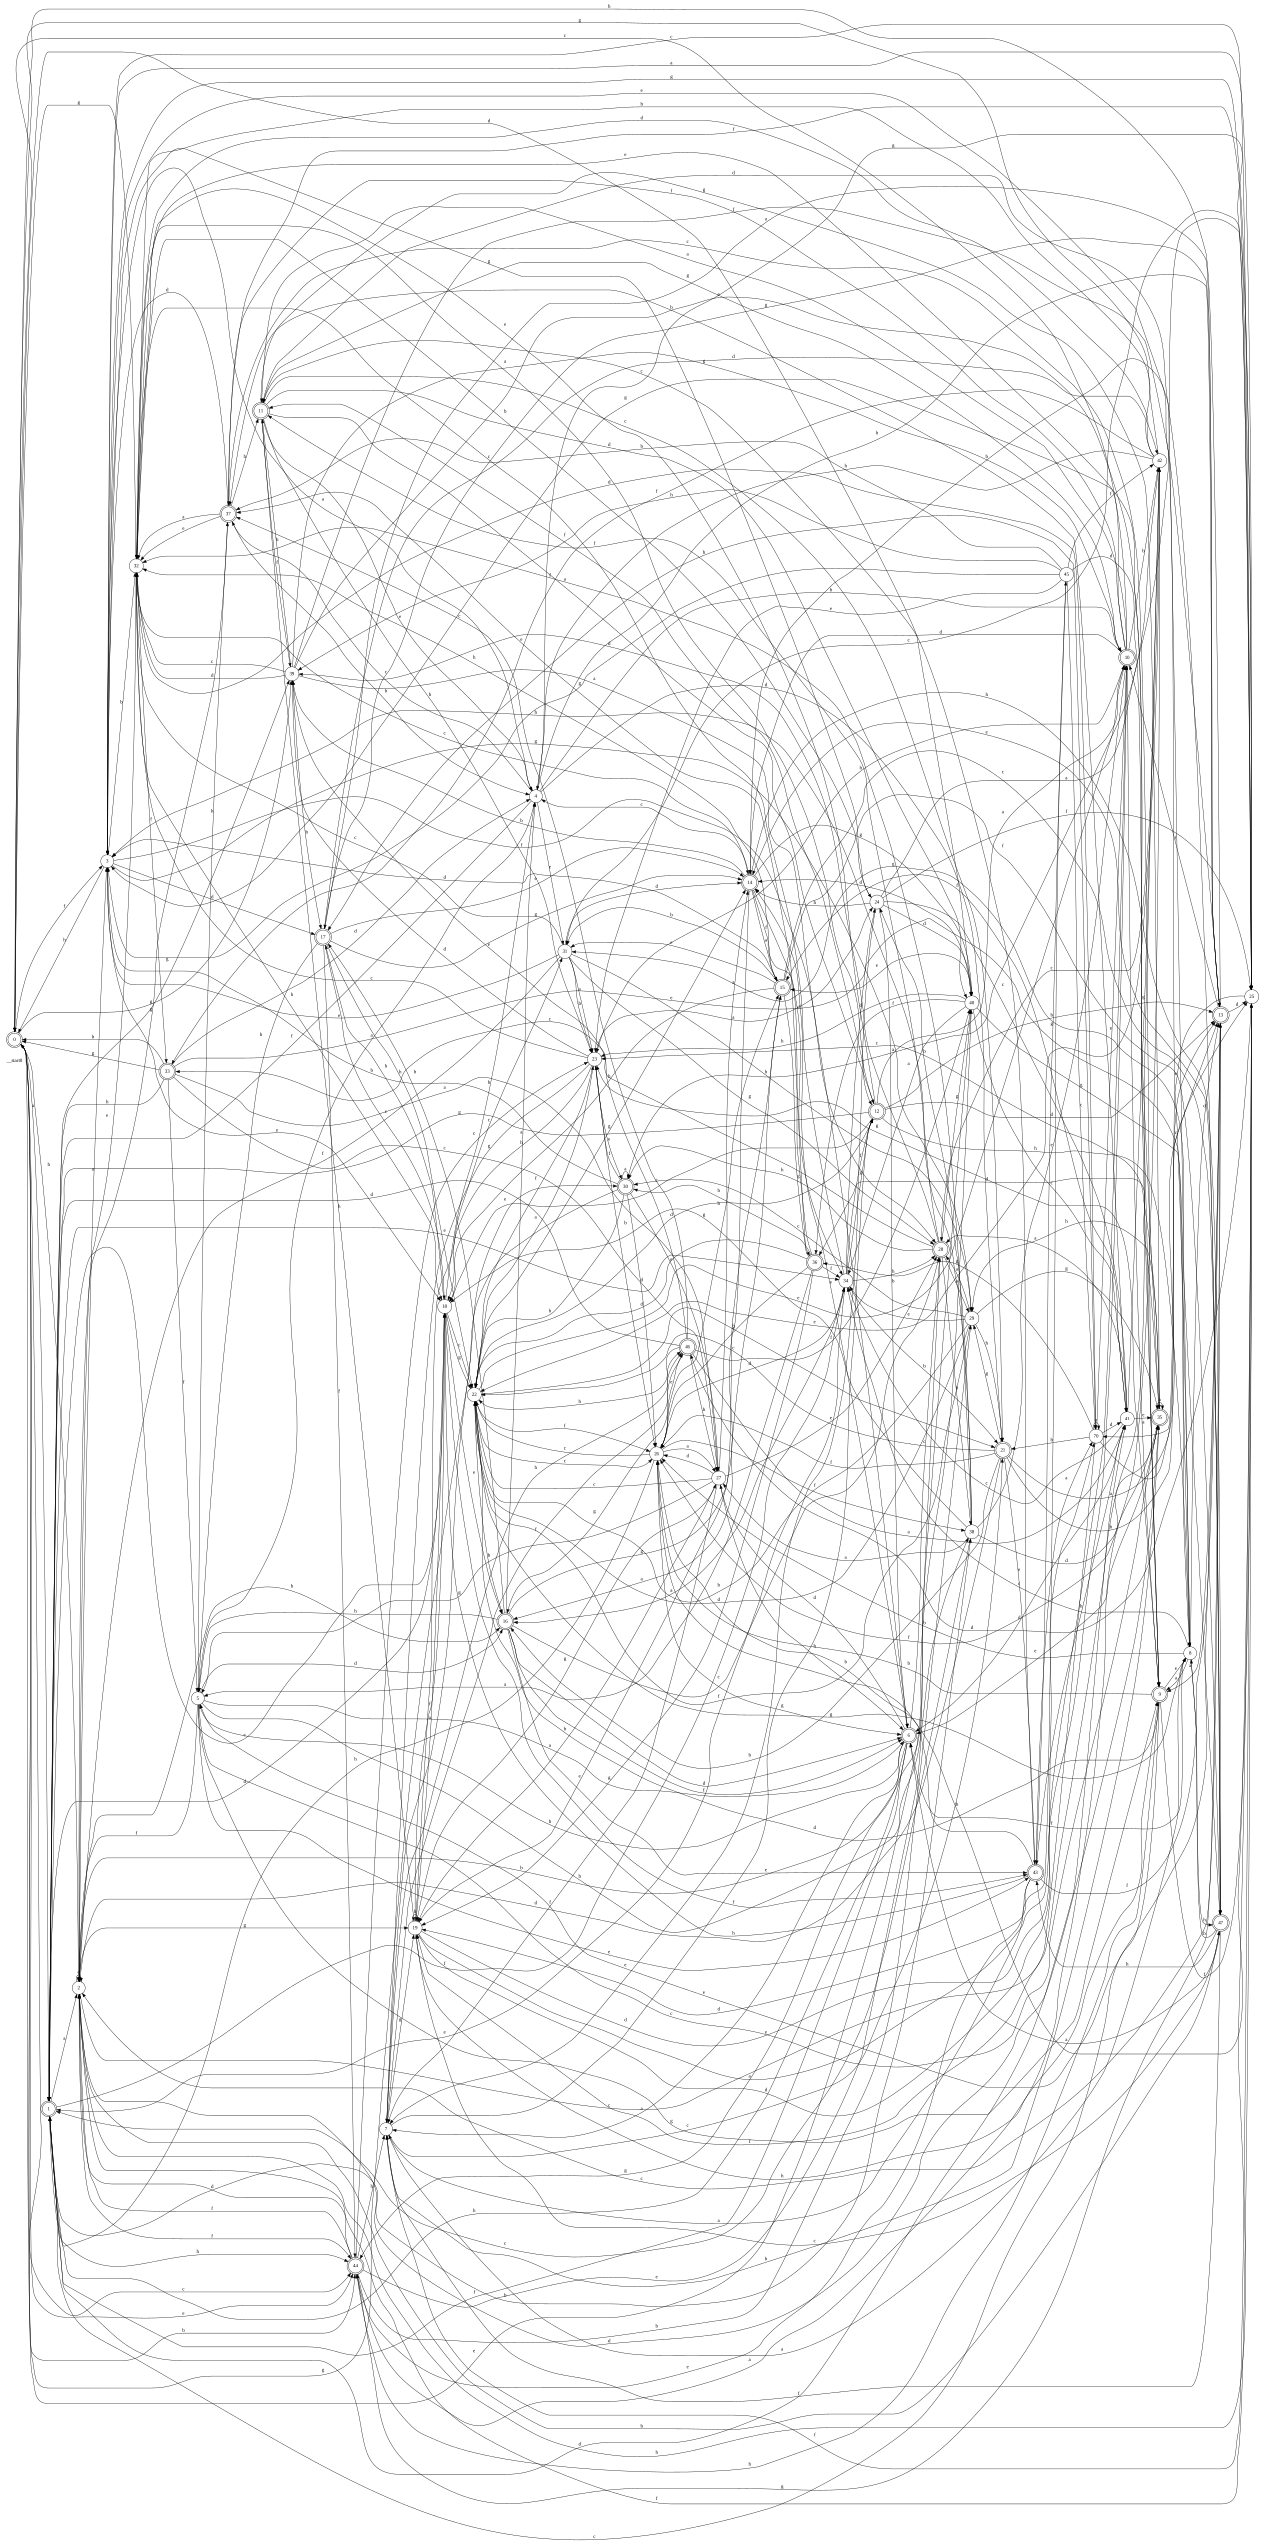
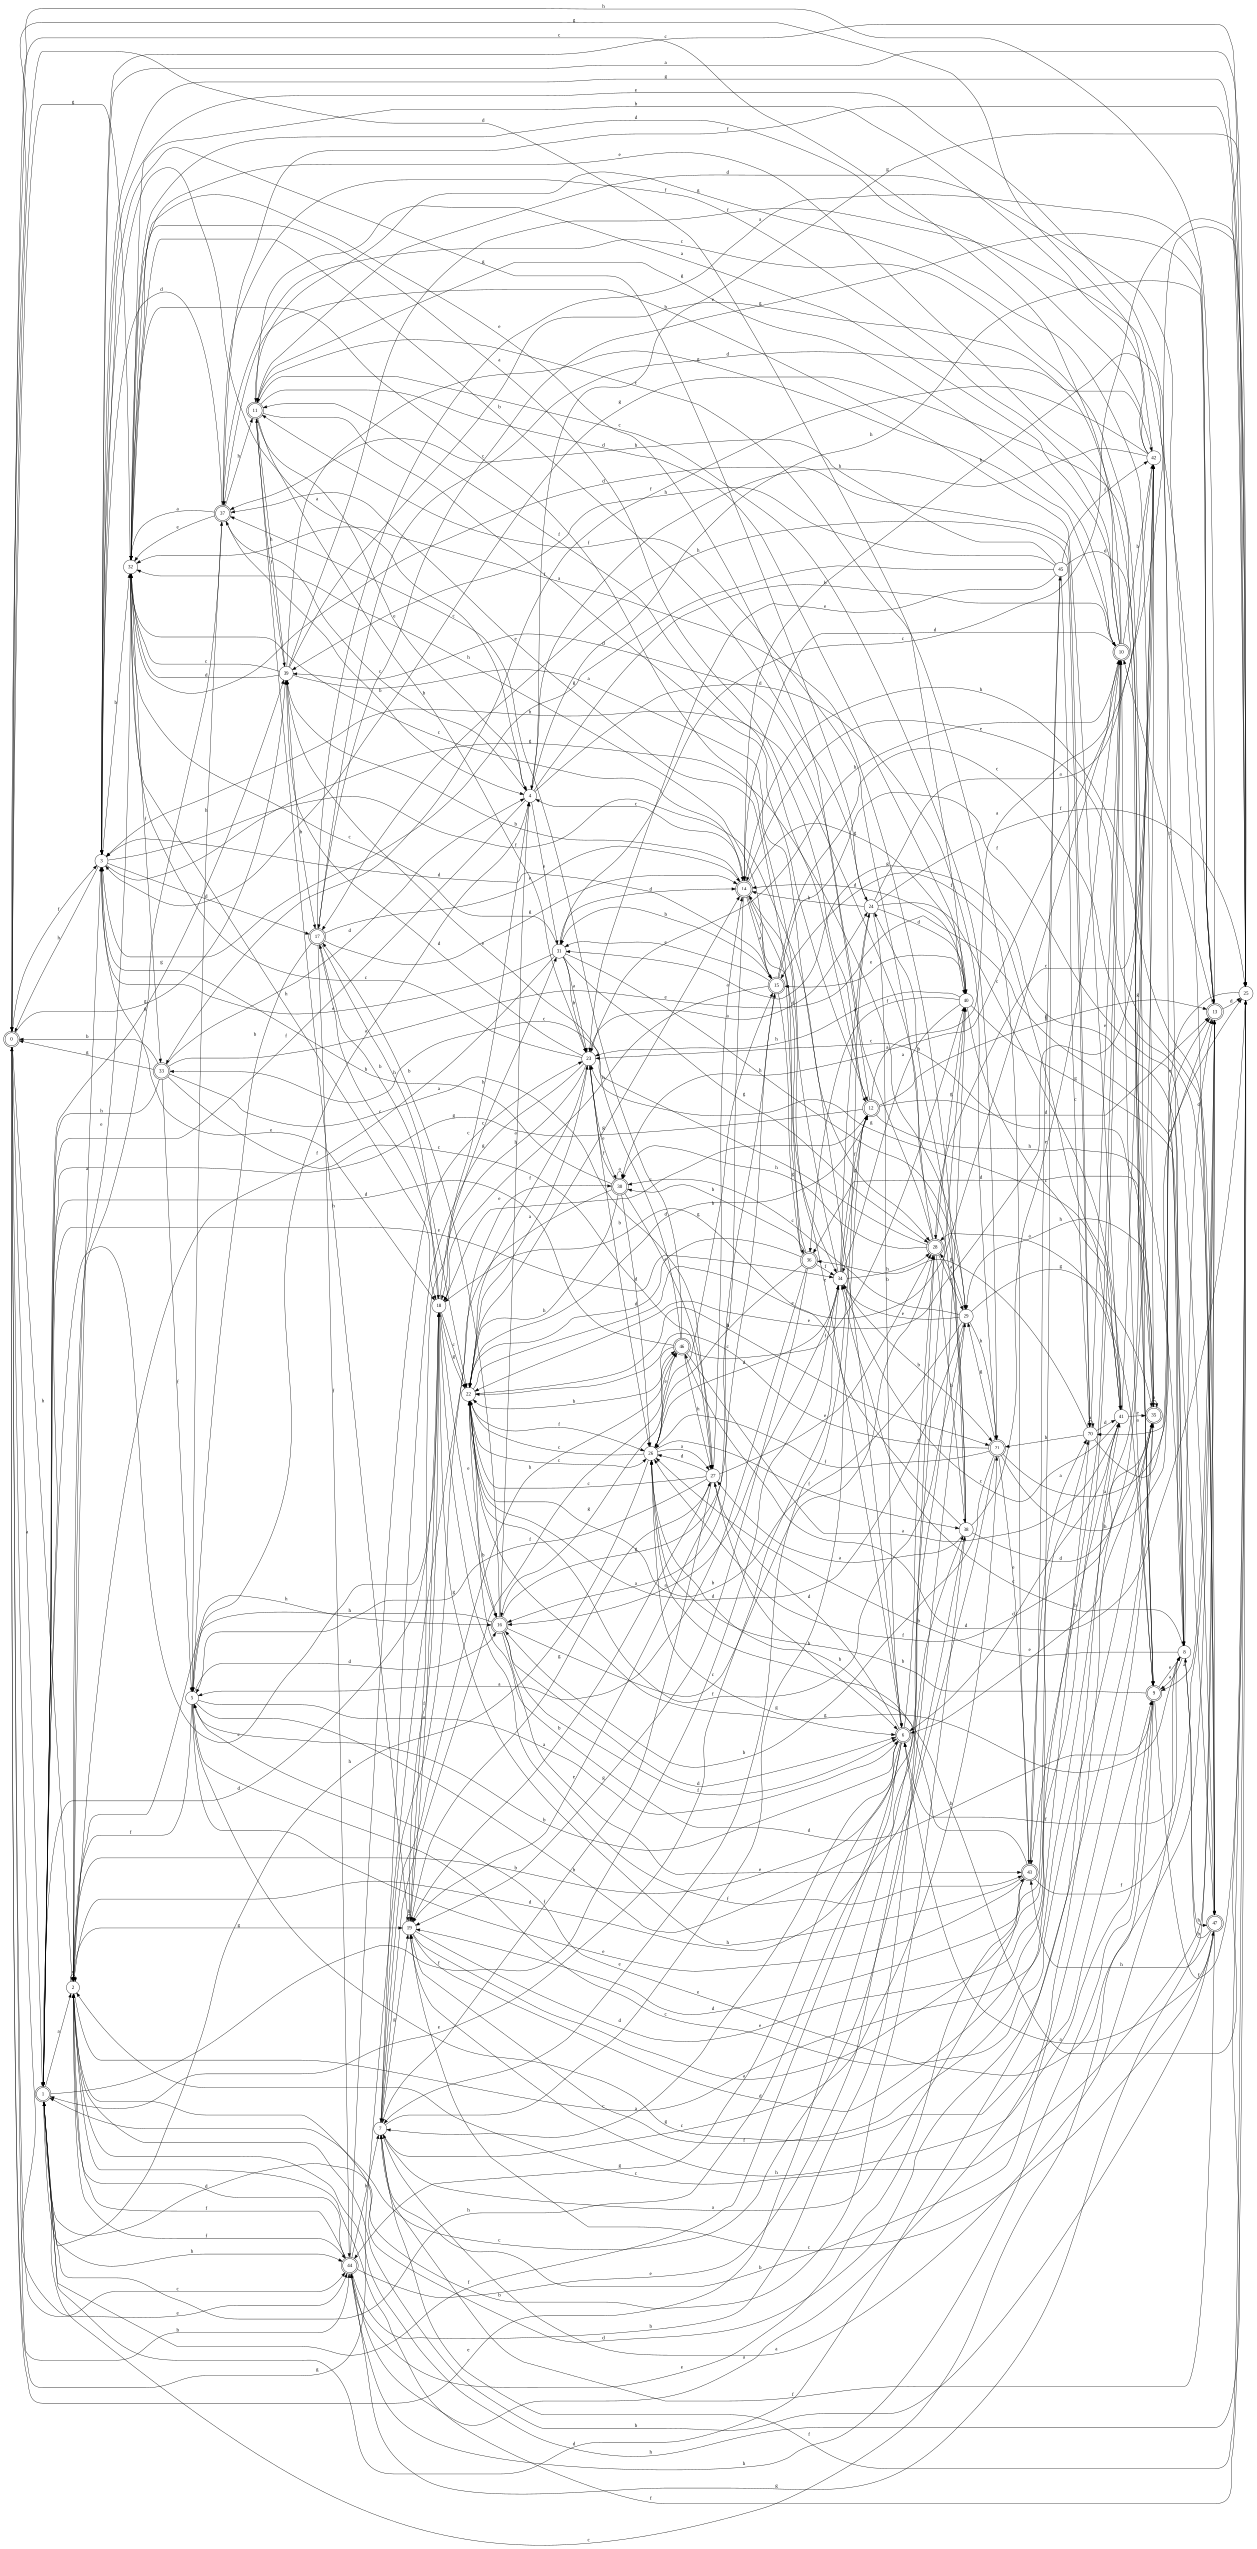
node "__start0": removed
